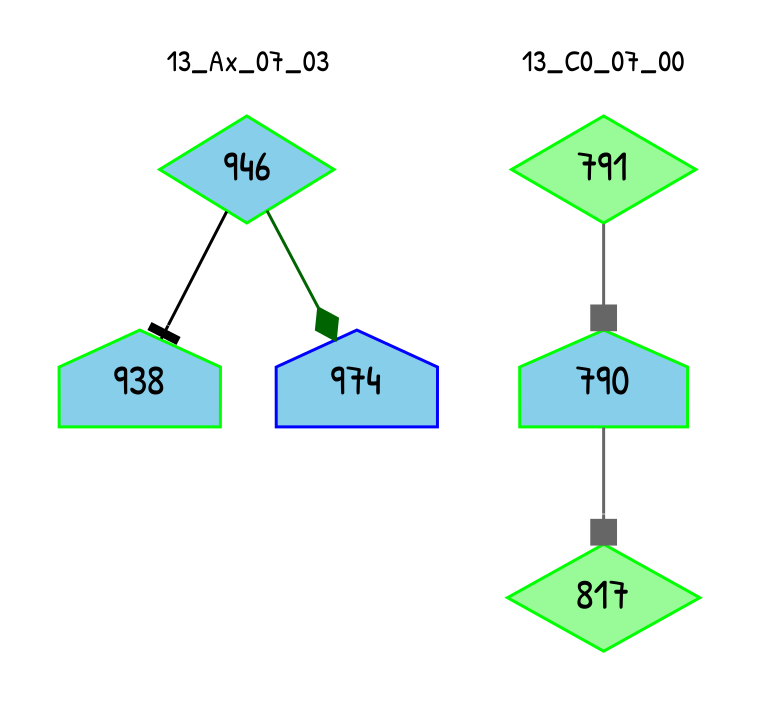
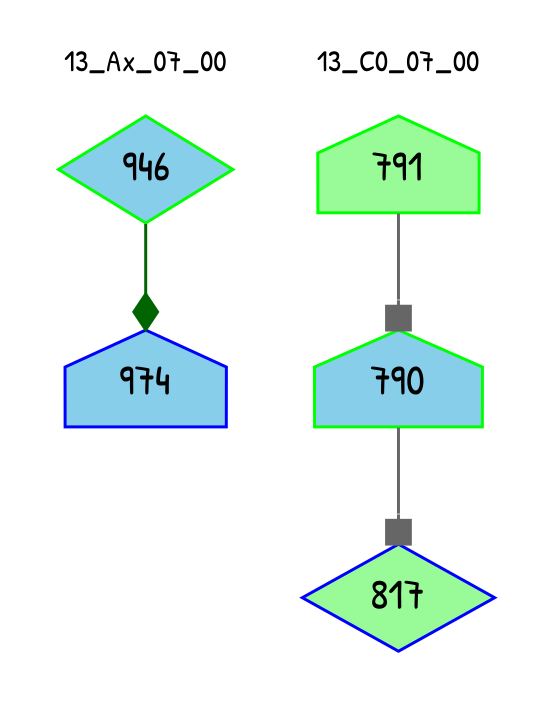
cluster "13_Ax_07_03": label "13_Ax_07_03" -> "13_Ax_07_00"
node "791": shape diamond -> house
node "938": removed
node "817": color green -> blue
